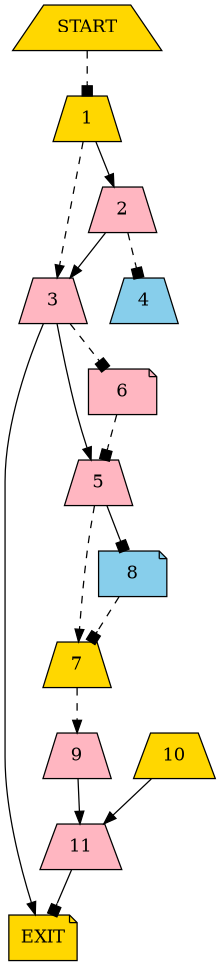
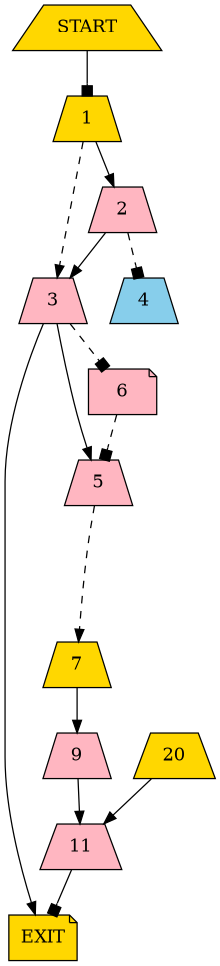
edge "START" -> "1": style dashed -> solid
node "8": removed
edge "7" -> "9": style dashed -> solid
node "10": label "10" -> "20"
